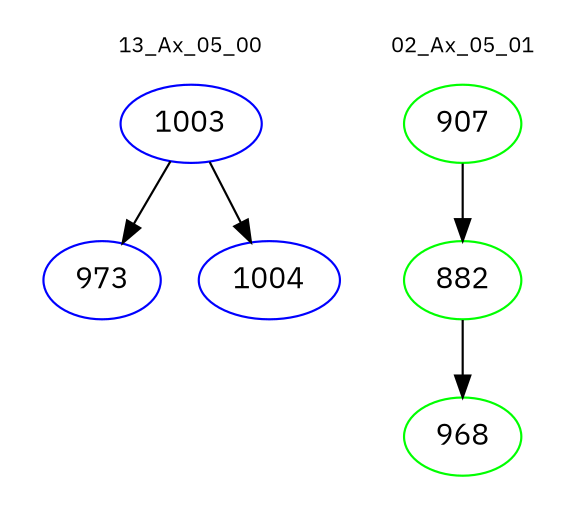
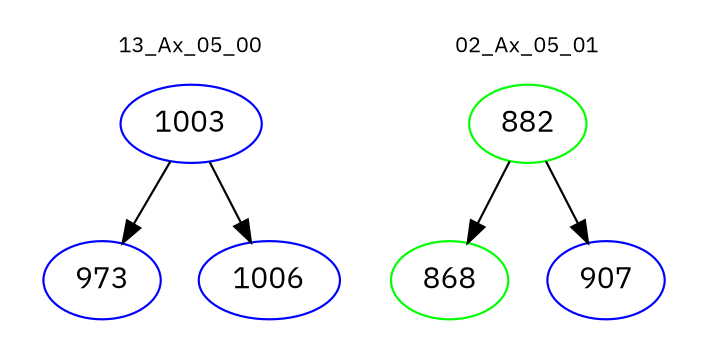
node "907": color green -> blue
edge "907" -> "882": reversed
node "1004": label "1004" -> "1006"
node "968": label "968" -> "868"
